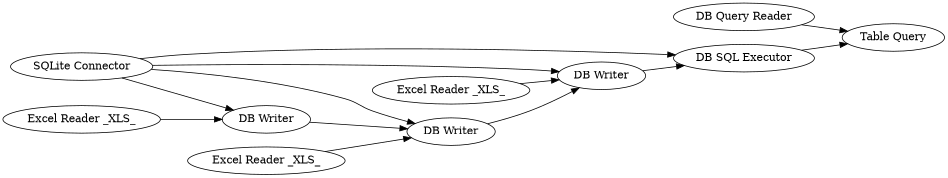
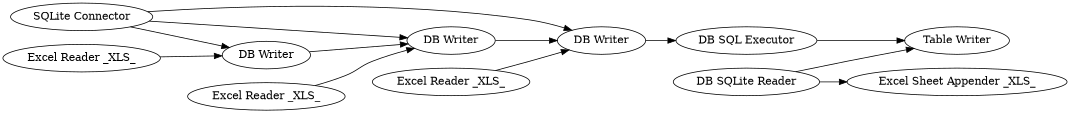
node "DB Query Reader": label "DB Query Reader" -> "DB SQLite Reader"
node "Table Query": label "Table Query" -> "Table Writer"
edge "SQLite Connector" -> "DB SQL Executor": removed
node "Excel Sheet Appender _XLS_": added
